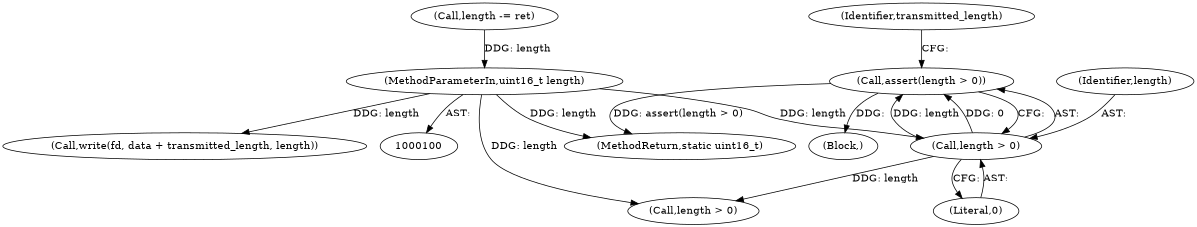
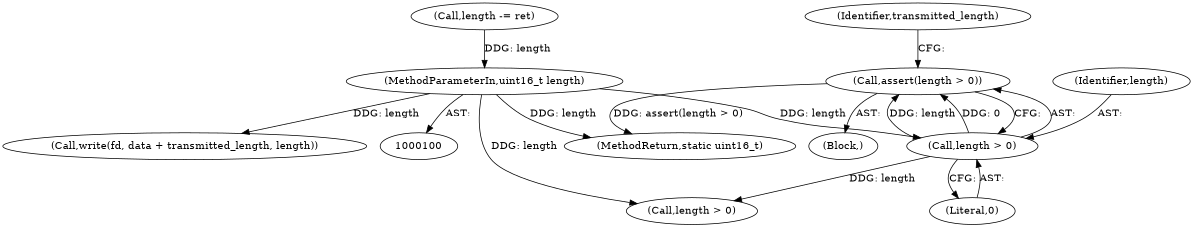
edge "(Call,assert(length > 0))" -> "(Block,)": label "DDG: " -> "AST: "
